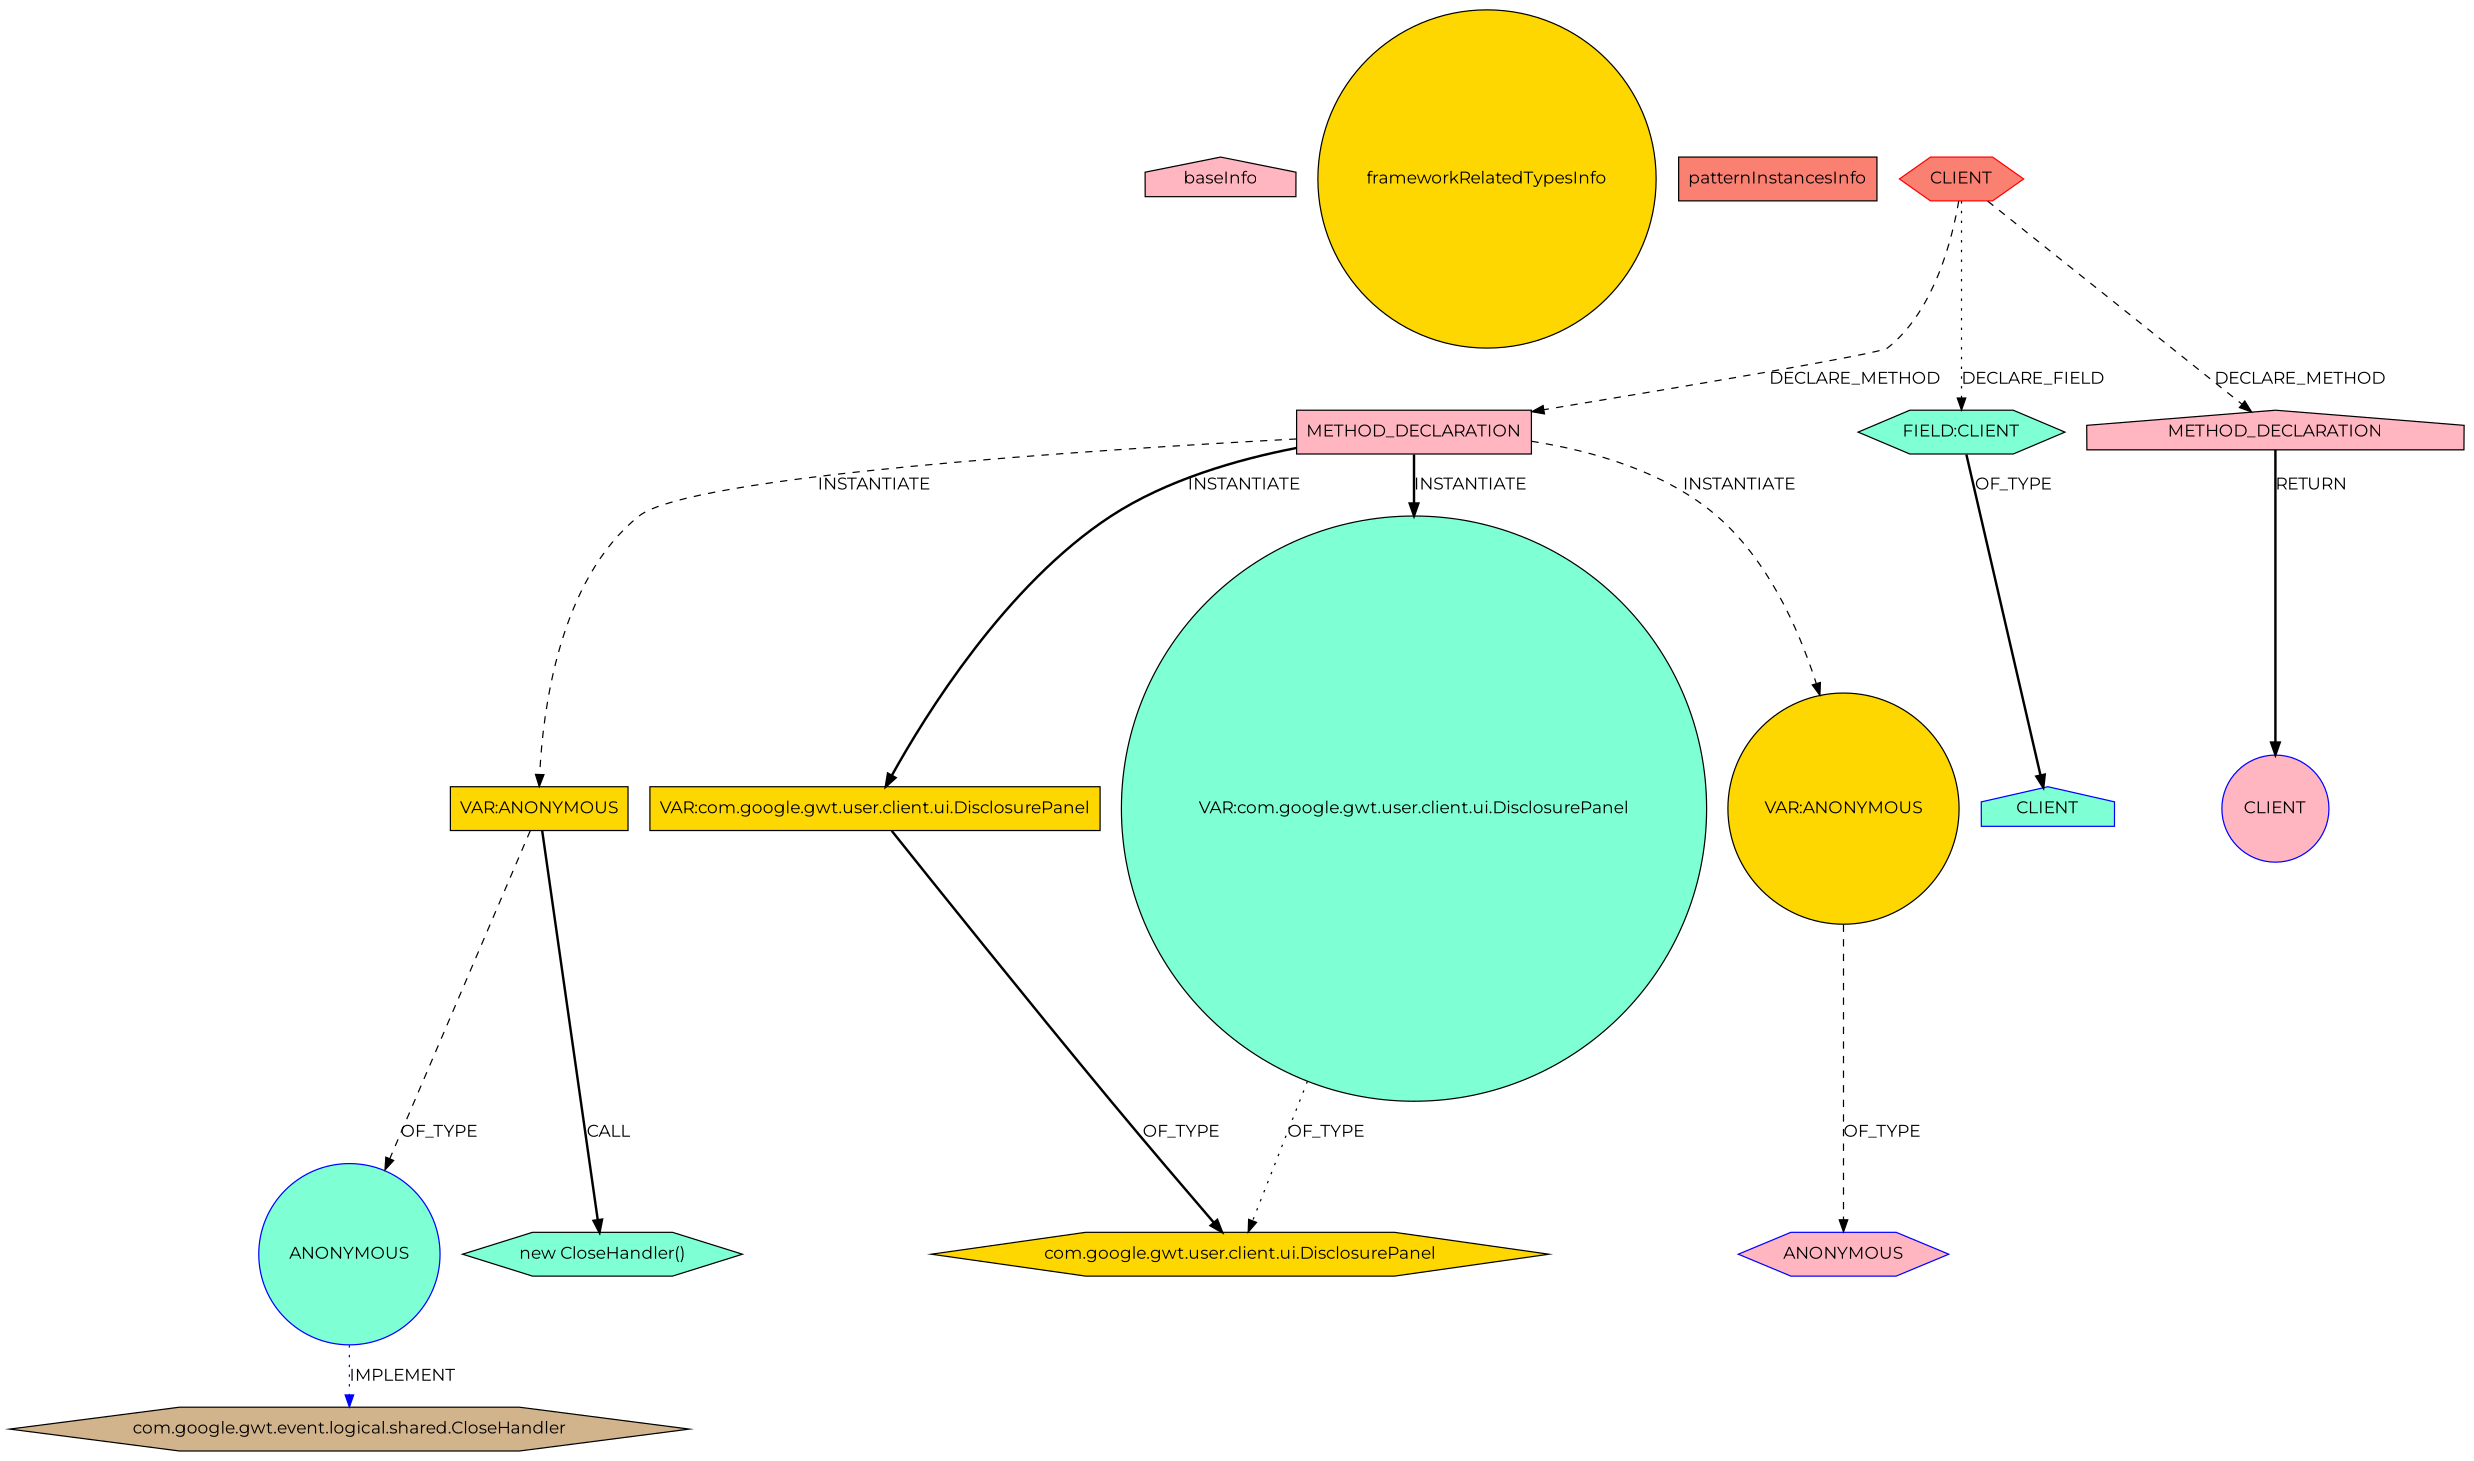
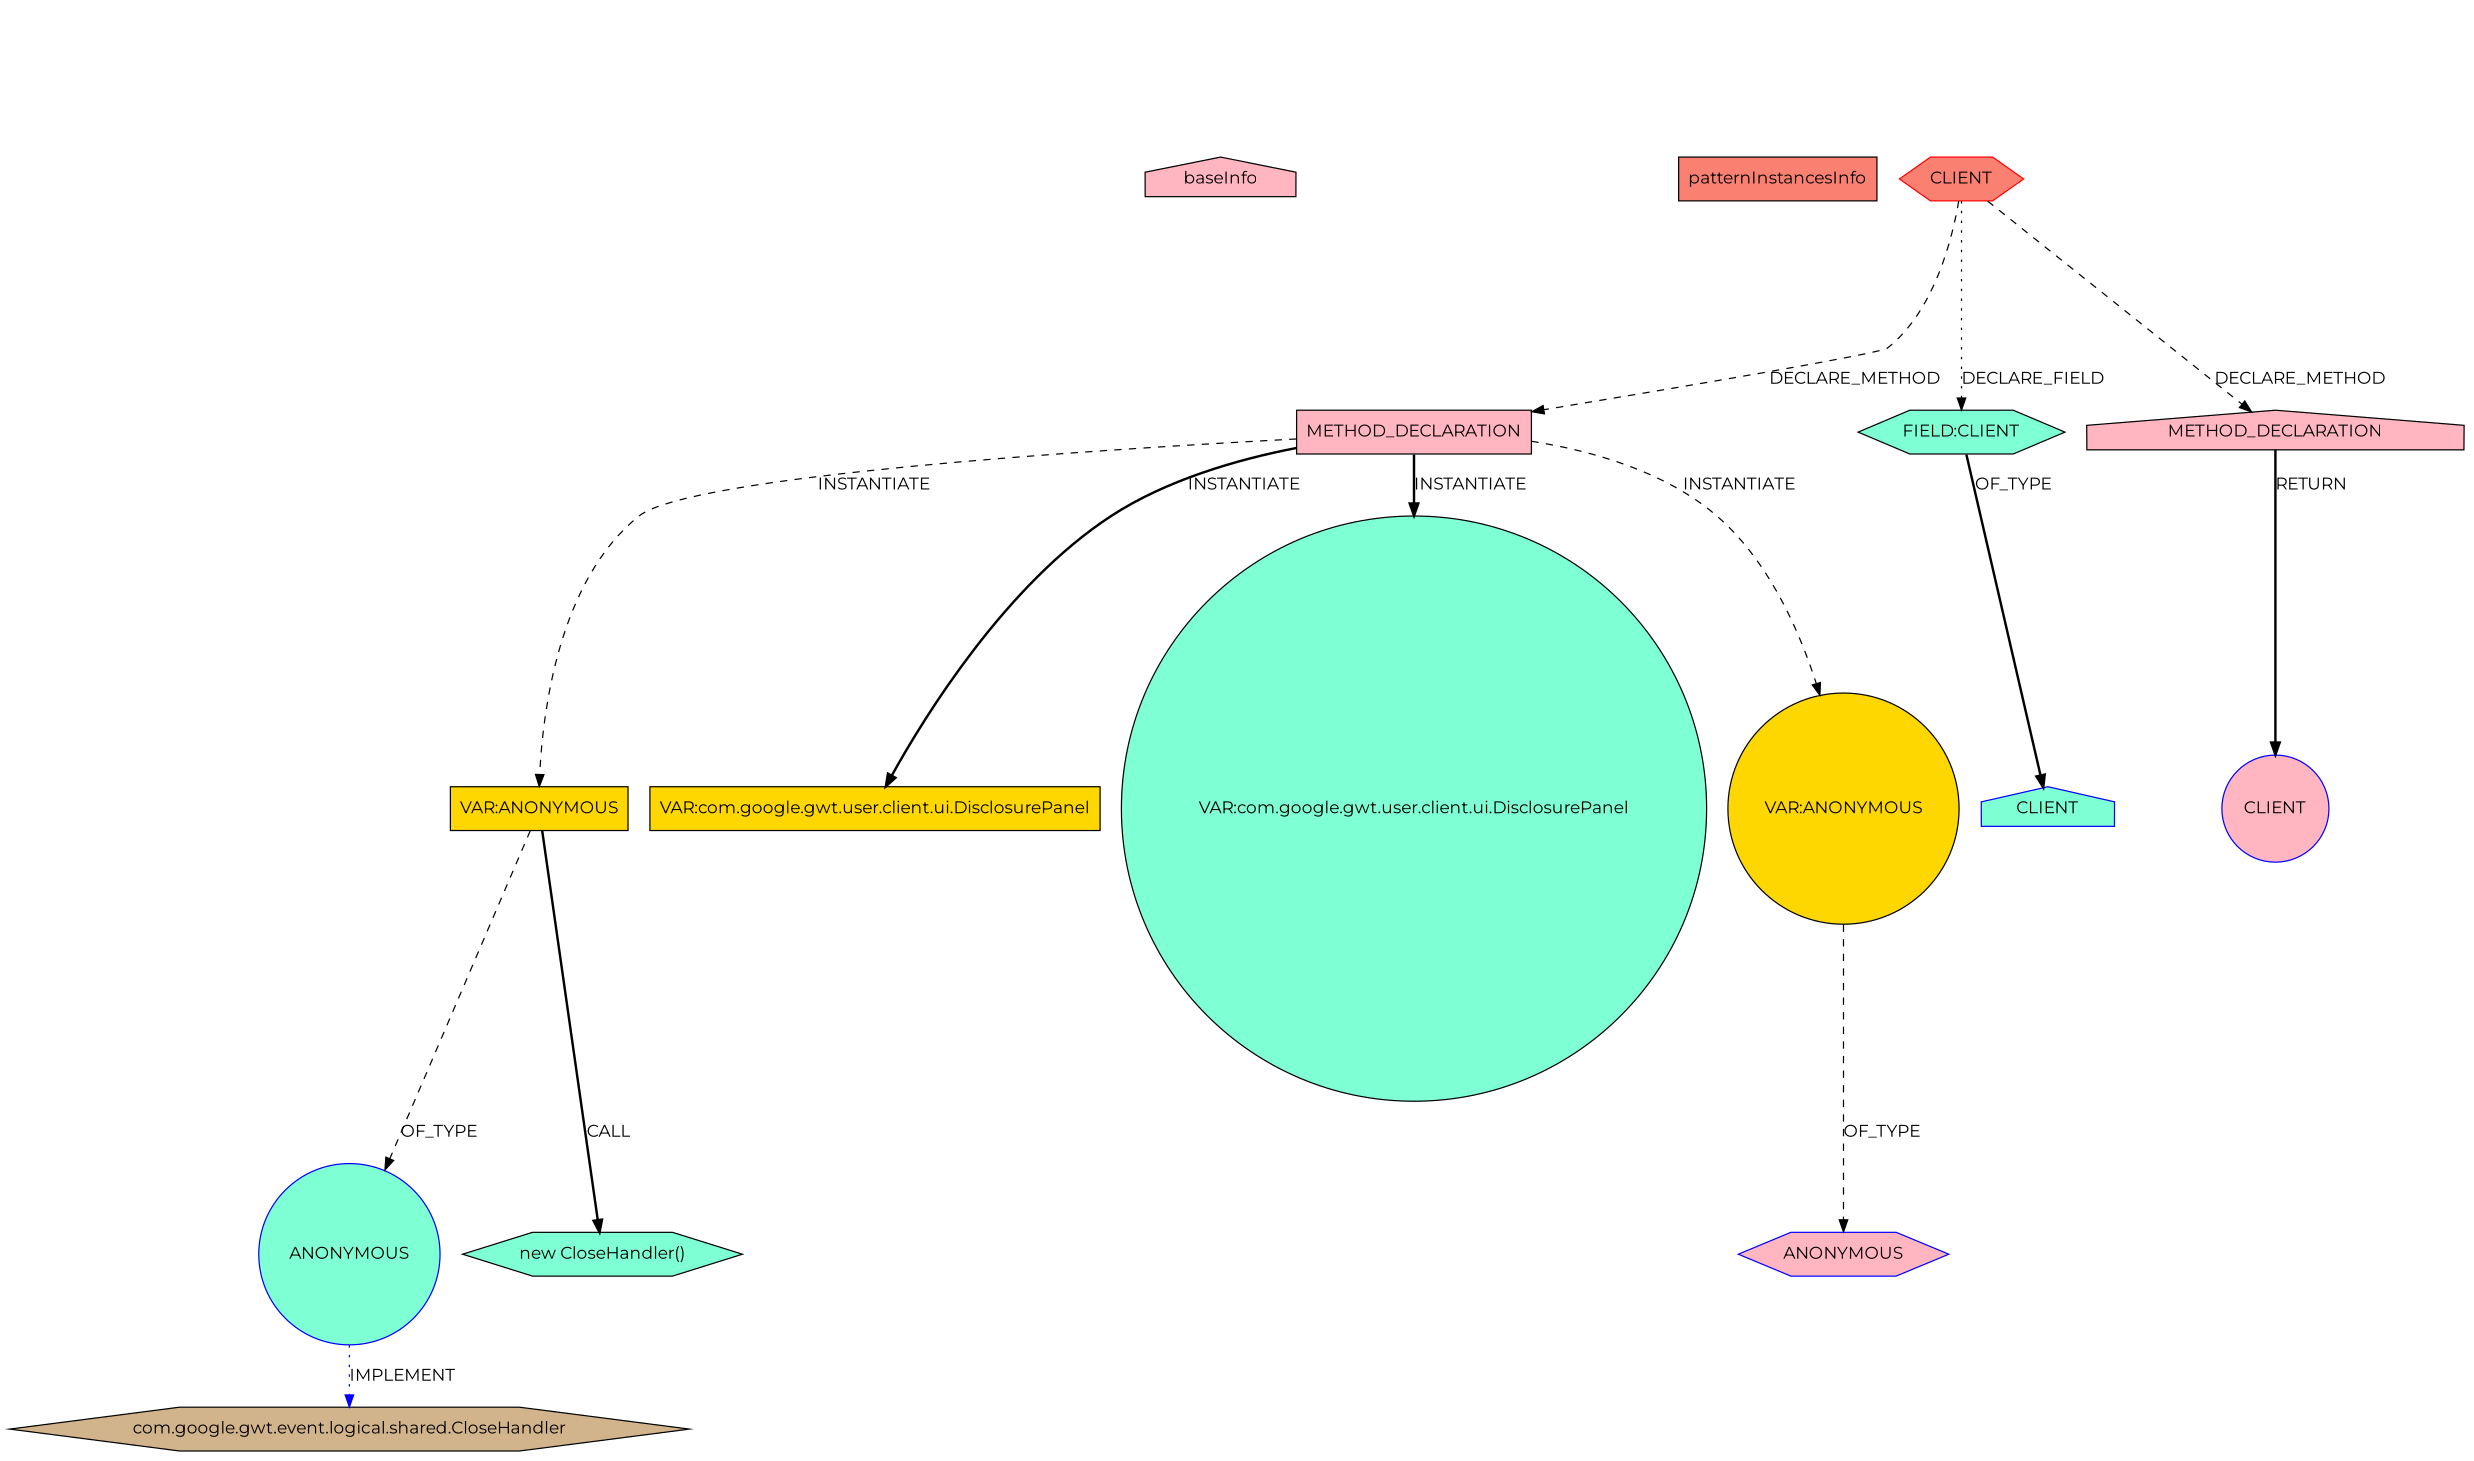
node "frameworkRelatedTypesInfo": removed
node "com.google.gwt.user.client.ui.DisclosurePanel": removed
